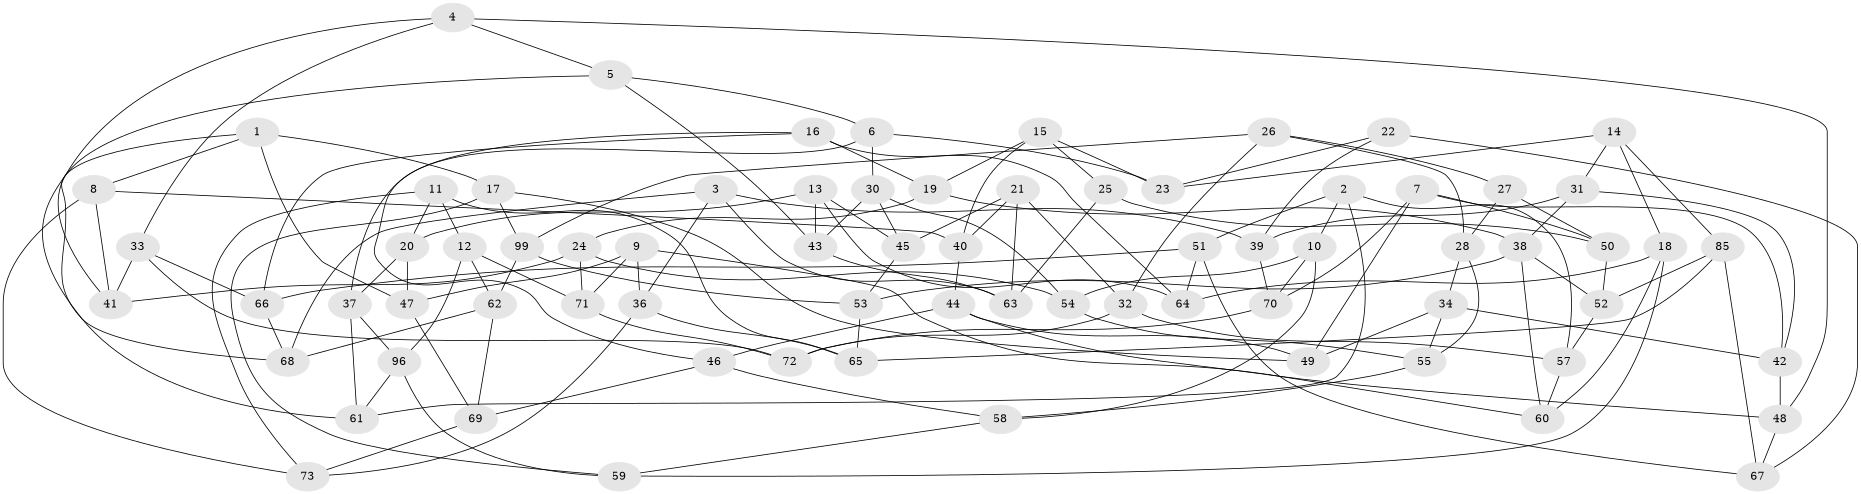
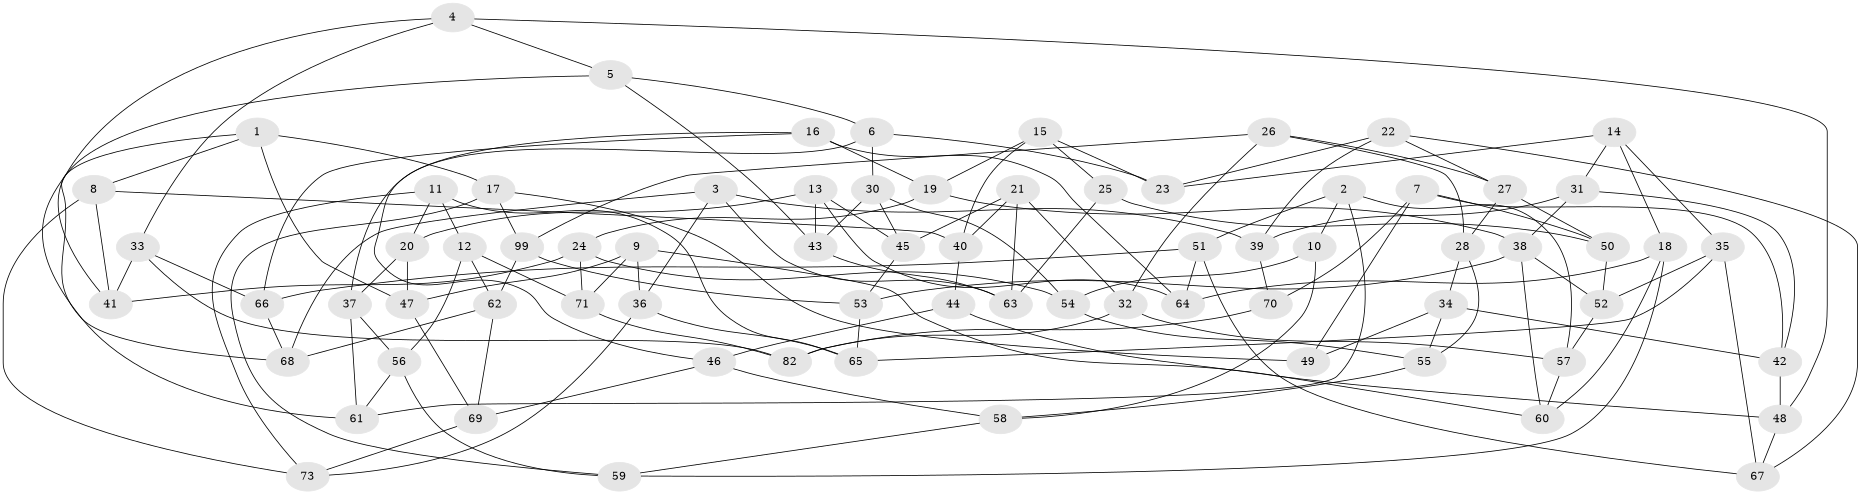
edge "22" -- "27": added
node "85": label "85" -> "35"
edge "10" -- "70": removed
edge "44" -- "49": removed
node "96": label "96" -> "56"
node "72": label "72" -> "82"
